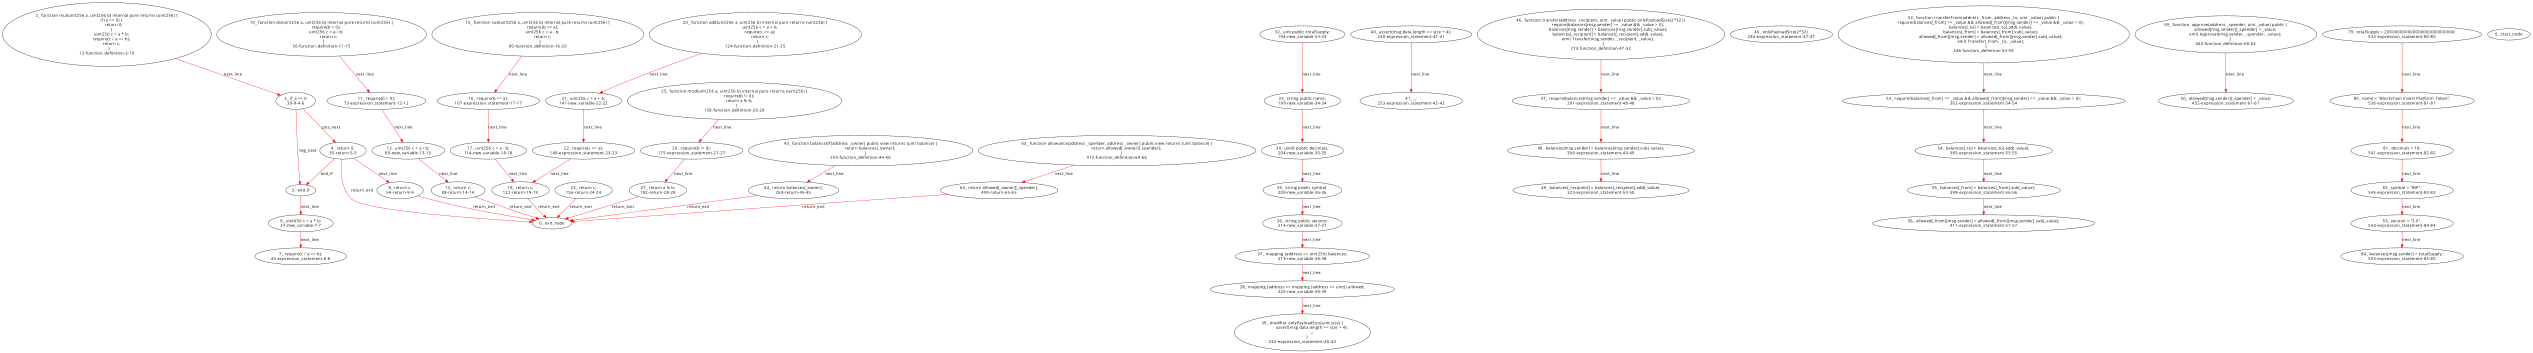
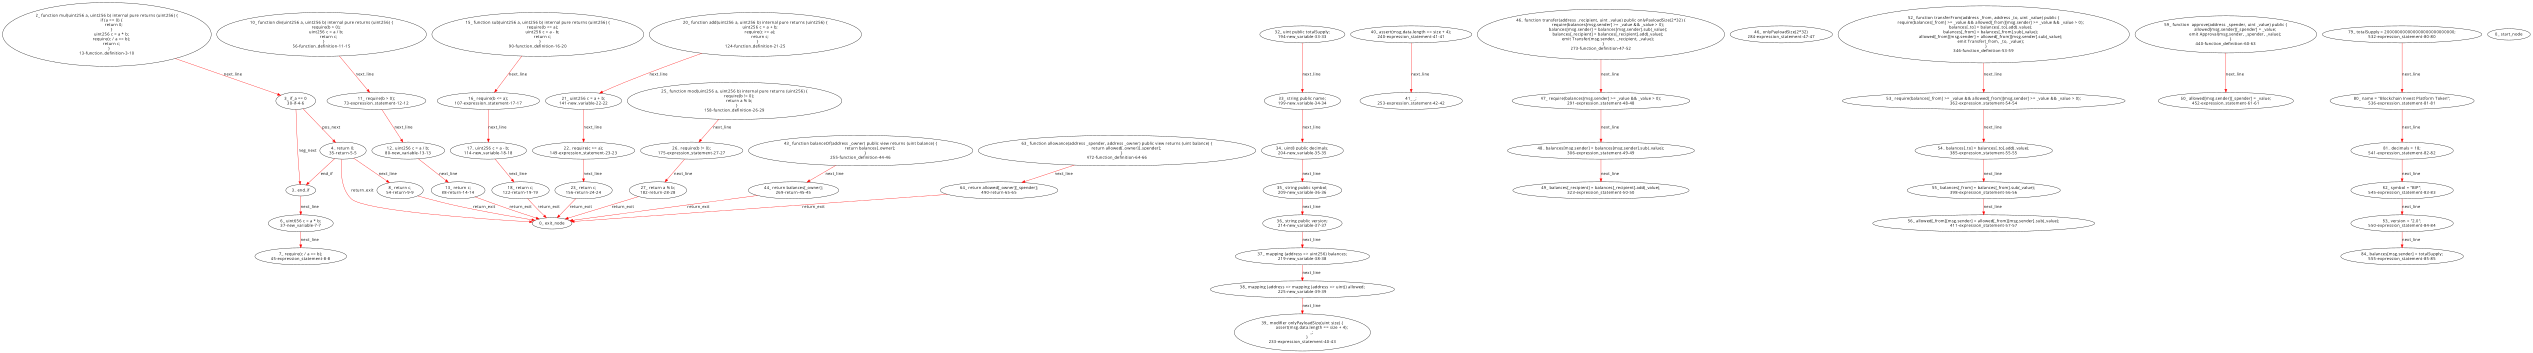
edge "22_ require(c >= a); 149-expression_statement-23-23" -> "18_ return c; 122-return-19-19": now "22_ require(c >= a); 149-expression_statement-23-23" -> "23_ return c; 156-return-24-24"
